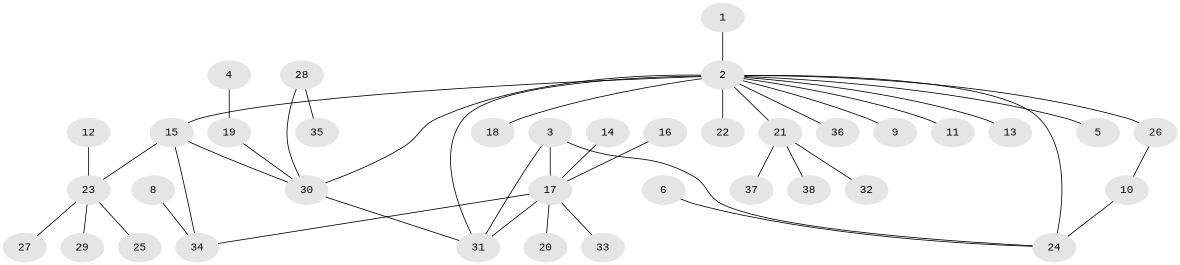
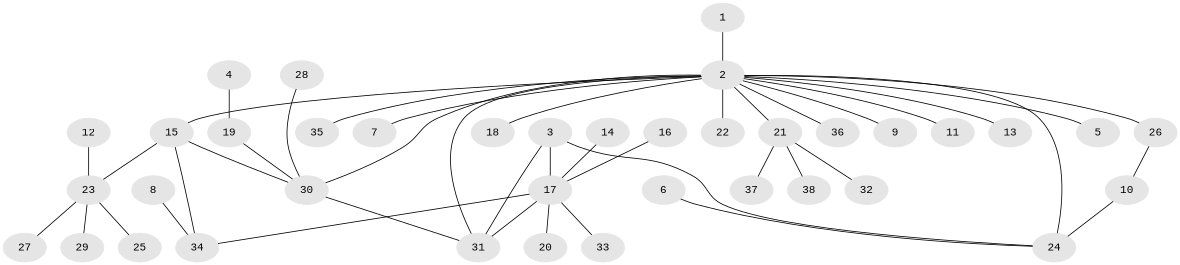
edge "28" -- "35": now "2" -- "35"
node "7": added
